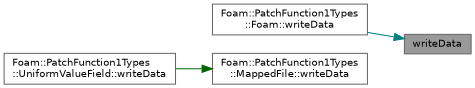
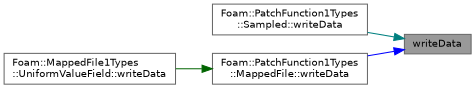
node "Foam::PatchFunction1Types ::Foam::writeData": label "Foam::PatchFunction1Types ::Foam::writeData" -> "Foam::PatchFunction1Types ::Sampled::writeData"
edge "Foam::PatchFunction1Types ::MappedFile::writeData" -> "writeData": added
node "Foam::PatchFunction1Types ::UniformValueField::writeData": label "Foam::PatchFunction1Types ::UniformValueField::writeData" -> "Foam::MappedFile1Types ::UniformValueField::writeData"
